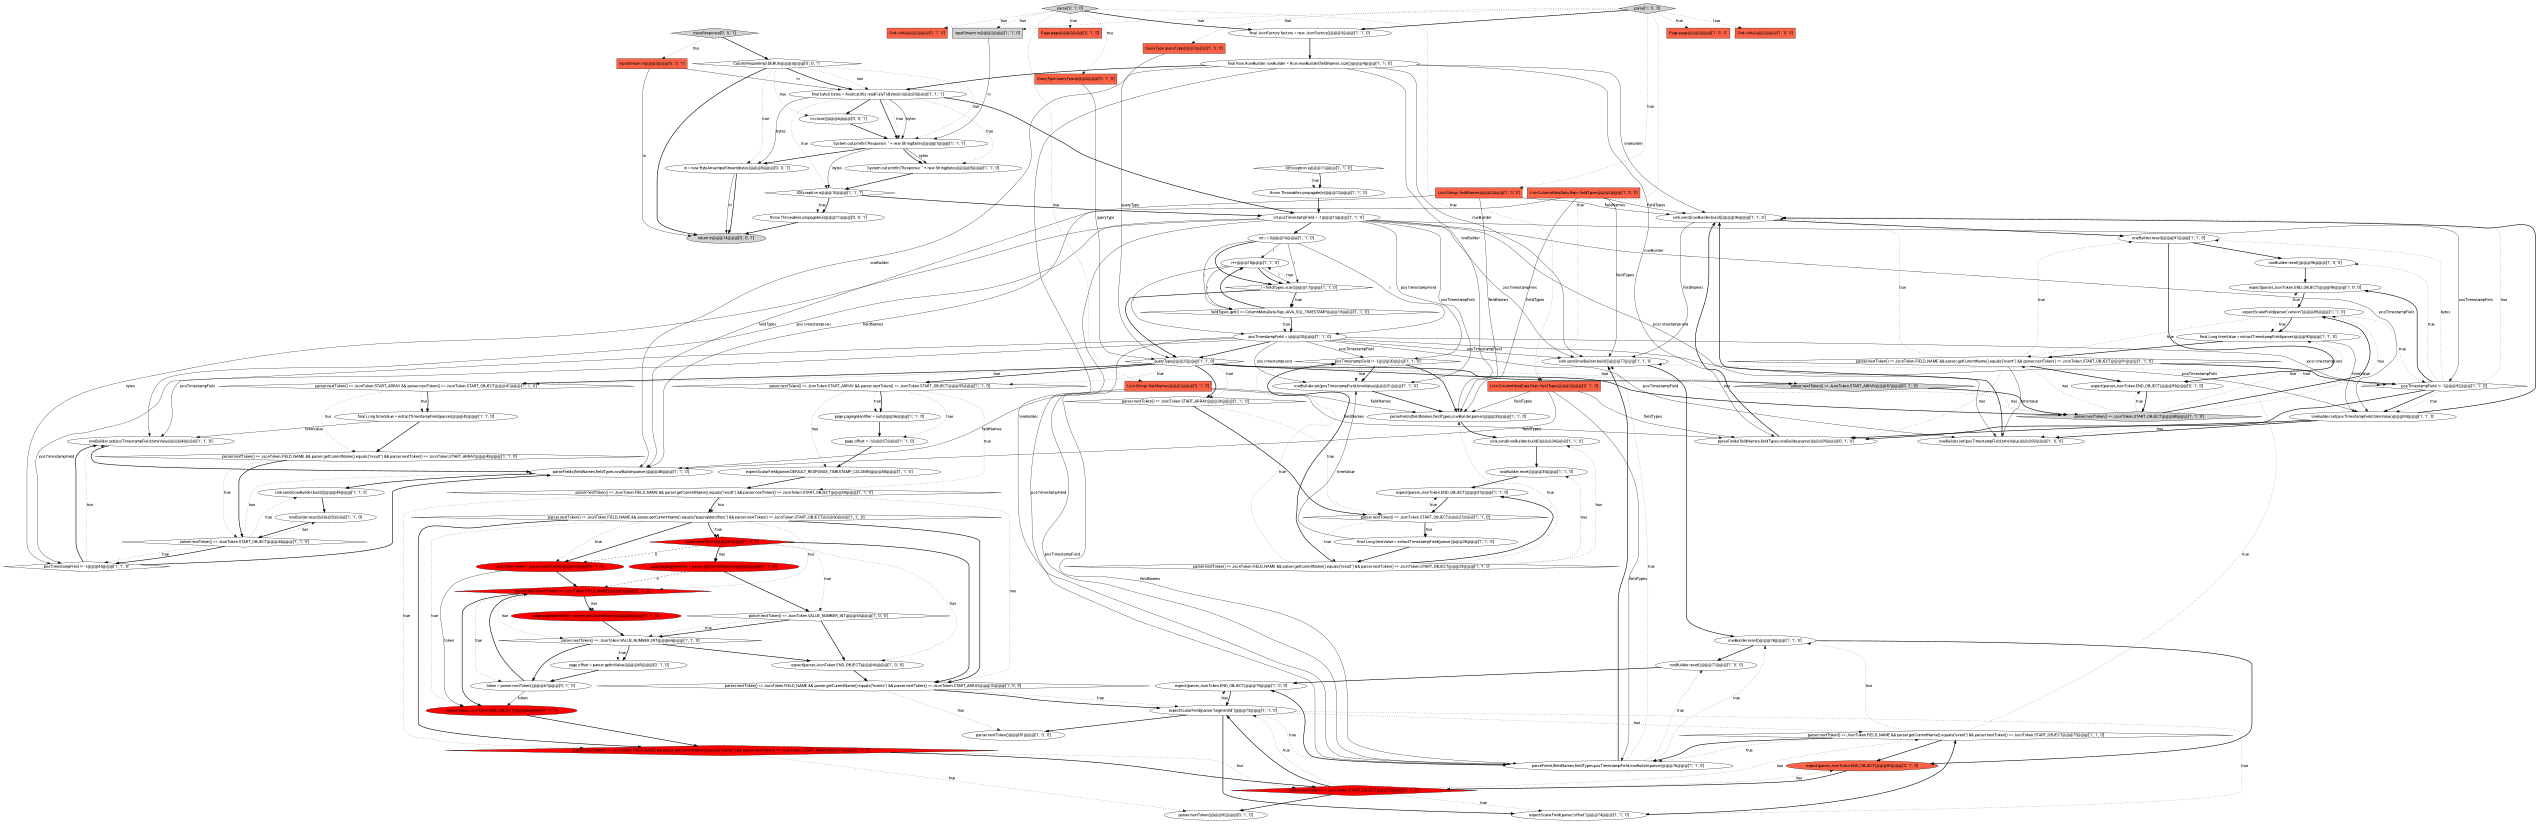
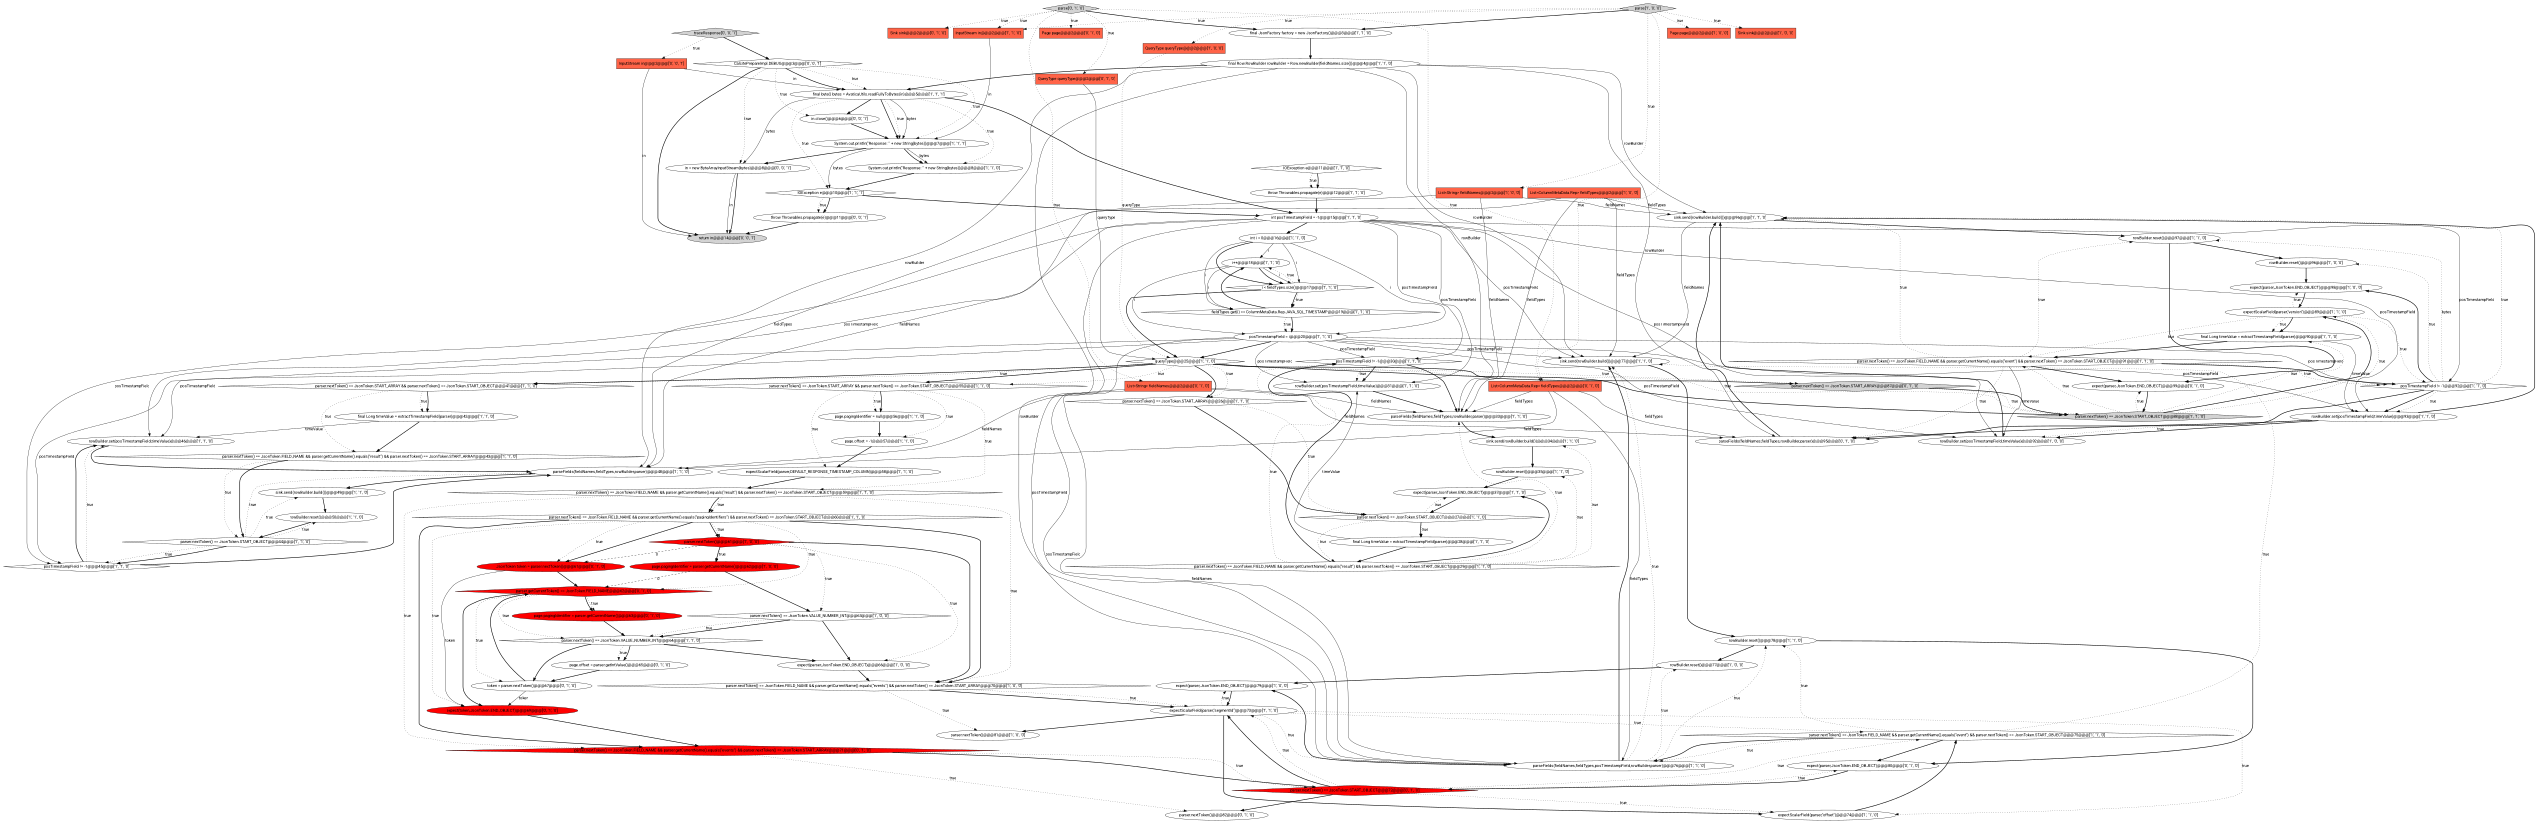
node "InputStream in@@@2@@@['1', '1', '0']": fillcolor lightgray -> tomato
edge "QueryType queryType@@@2@@@['1', '0', '0']" -> "queryType@@@25@@@['1', '1', '0']": style solid -> dotted
edge "int posTimestampField = -1@@@15@@@['1', '1', '0']" -> "posTimestampField != -1@@@45@@@['1', '1', '0']": label "bytes" -> "posTimestampField"
node "expect(parser,JsonToken.END_OBJECT)@@@80@@@['0', '1', '0']": fillcolor tomato -> white
